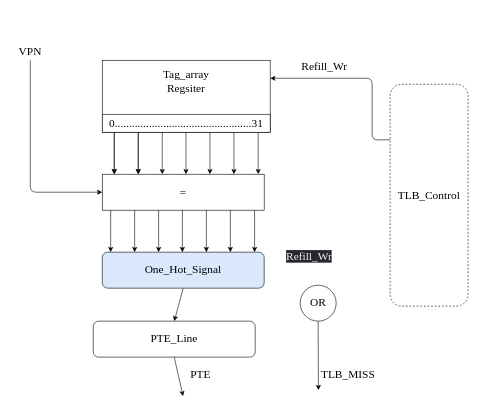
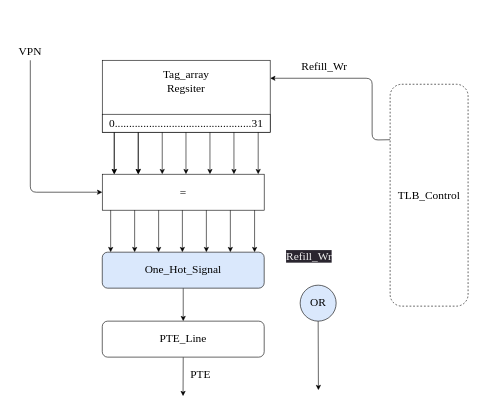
node "OR": fillcolor #ffffff -> #dae8fc
node "PTE_Line": moved (174, 339) -> (183, 339)
node "TLB_MISS": removed
